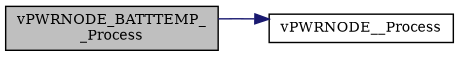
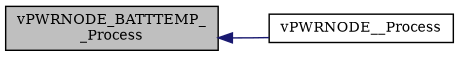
edge "vPWRNODE_BATTTEMP_ _Process" -> "vPWRNODE__Process": reversed
